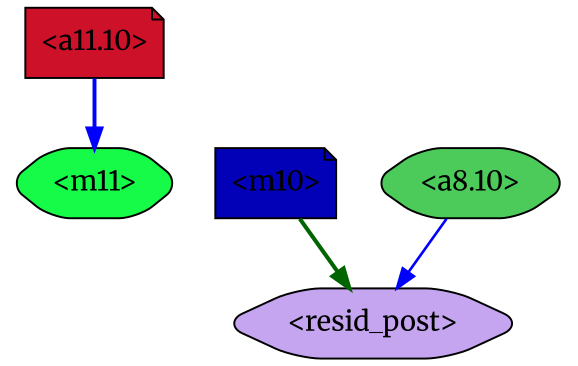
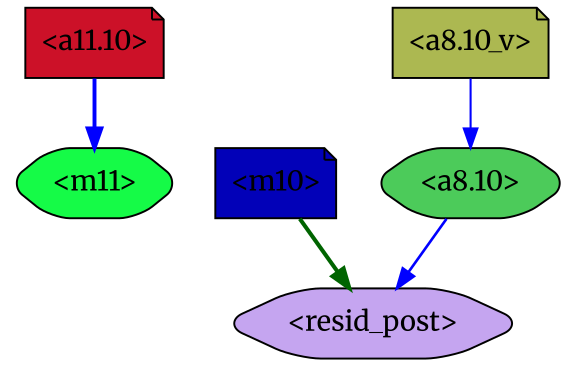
node "<a8.10_v>": added
